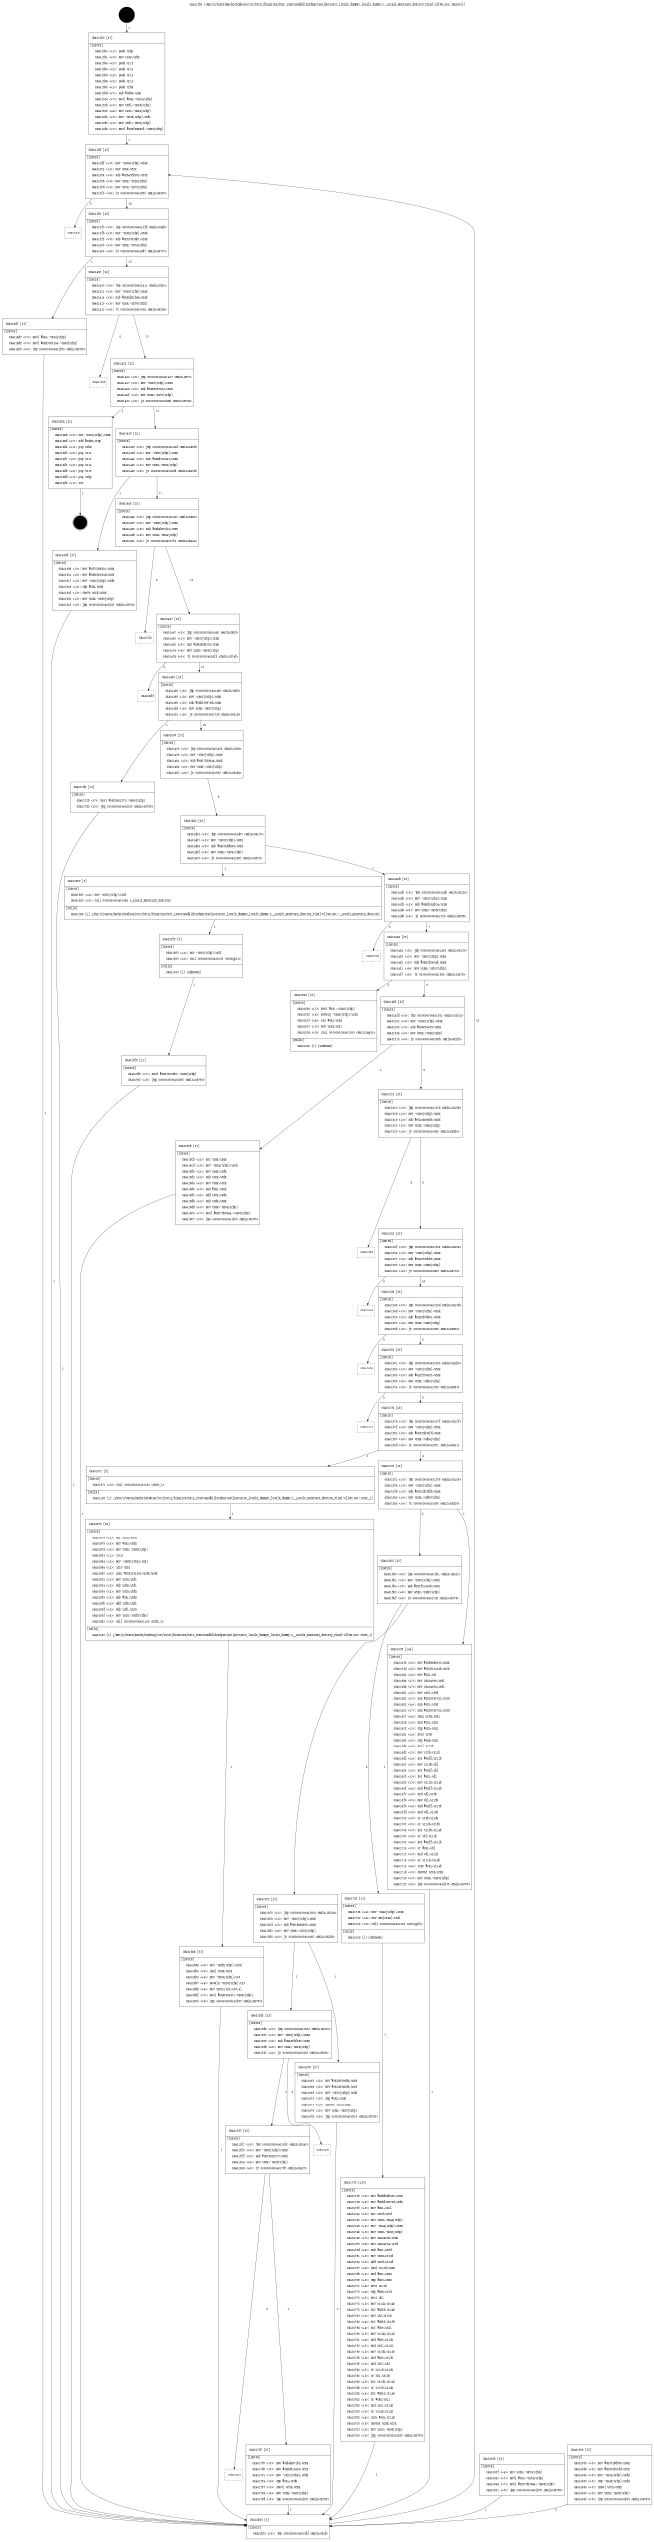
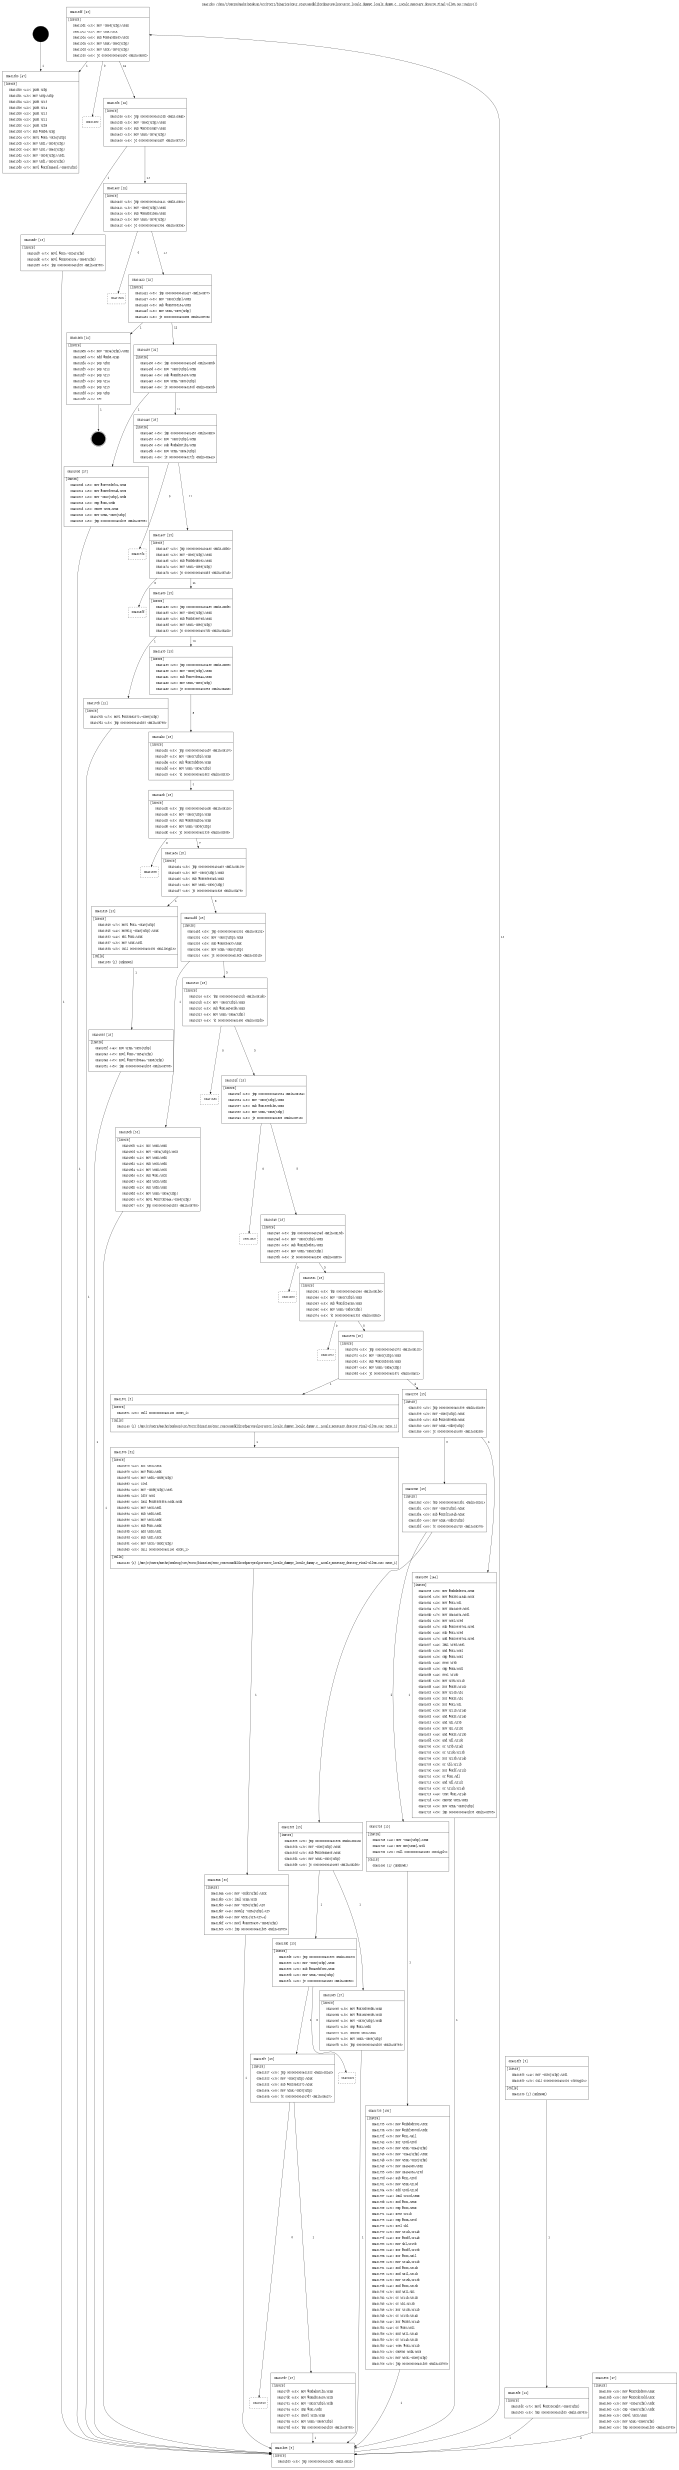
edge "0x4013b0 [47]" -> "0x4013df [23]": reversed
node "0x4018ec [9]": removed
edge "0x401828 [23]" -> "0x40183f [23]": added, label "1"
edge "0x40152f [25]" -> "0x401548 [25]": label " 10" -> " 5"
